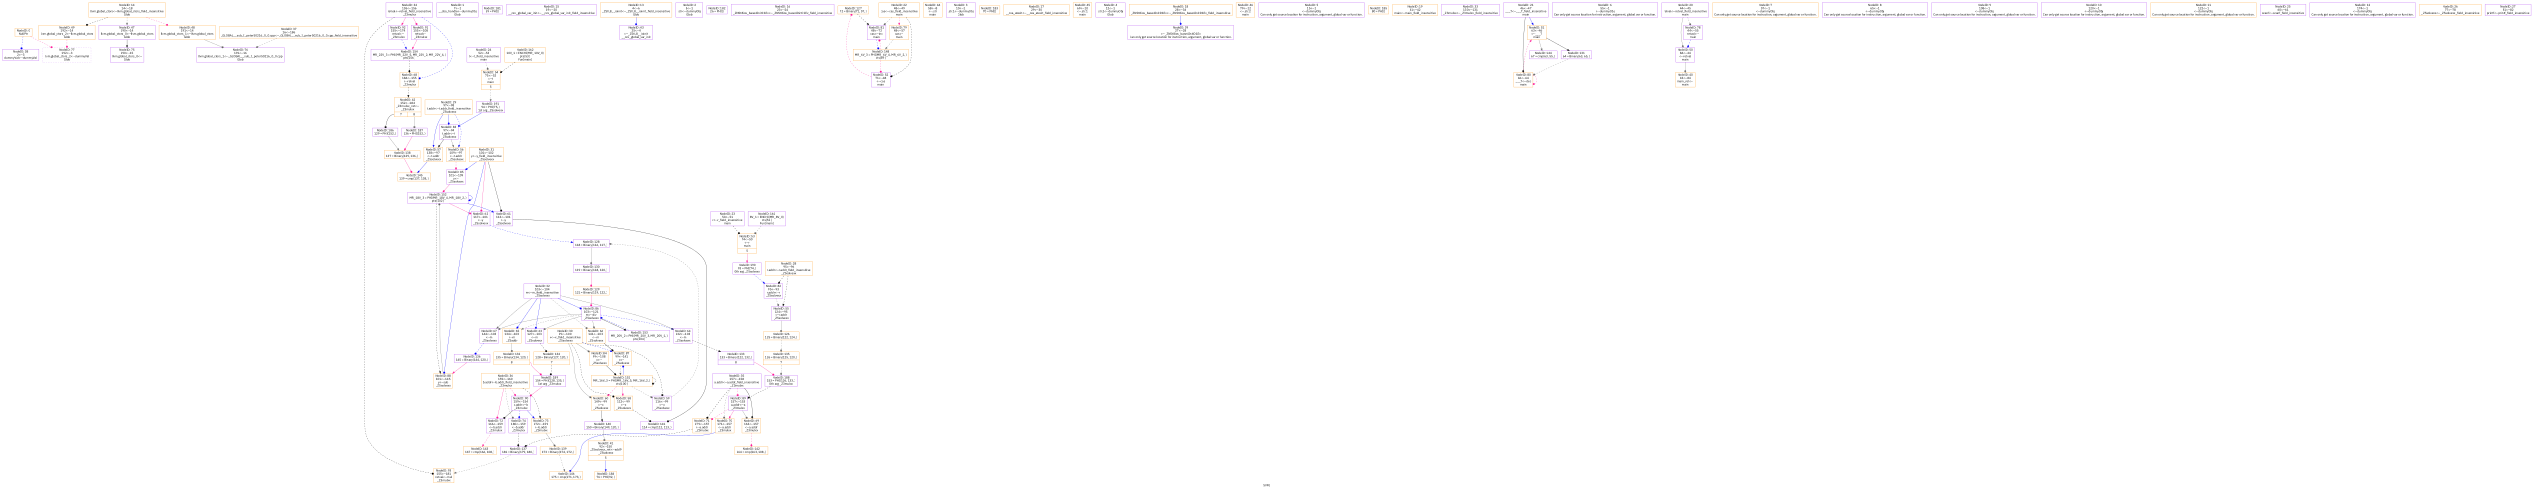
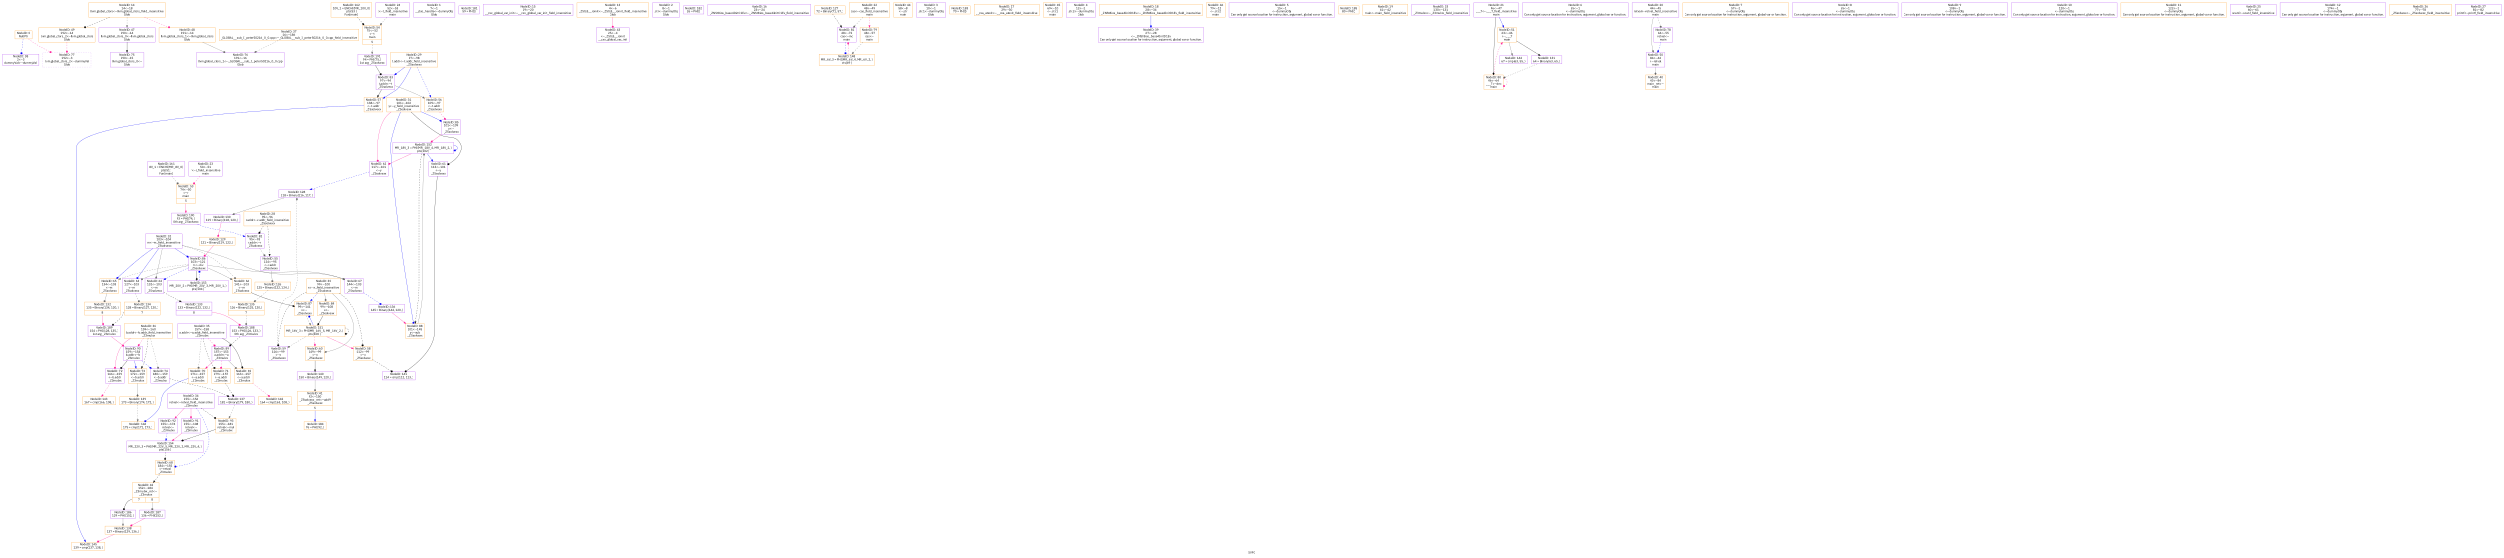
edge "NodeID: 13" -> "NodeID: 43": color blue -> deeppink
edge "NodeID: 148" -> "NodeID: 81": arrowhead dot -> diamond
node "NodeID: 52": removed
edge "NodeID: 191" -> "NodeID: 83": color blue -> black
edge "NodeID: 23" -> "NodeID: 53": color black -> deeppink
node "NodeID: 65": text "_Z5addr" -> "_Z5solvexx"
edge "NodeID: 63" -> "NodeID: 134": color black -> gray40
edge "NodeID: 93" -> "NodeID: 154": added
